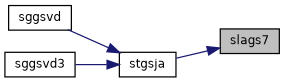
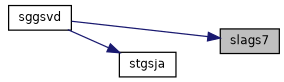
edge "stgsja" -> "slags7": now "sggsvd" -> "slags7"
node "sggsvd3": removed
